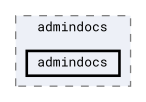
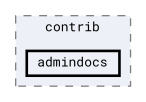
cluster "admindocs": label "admindocs" -> "contrib"
